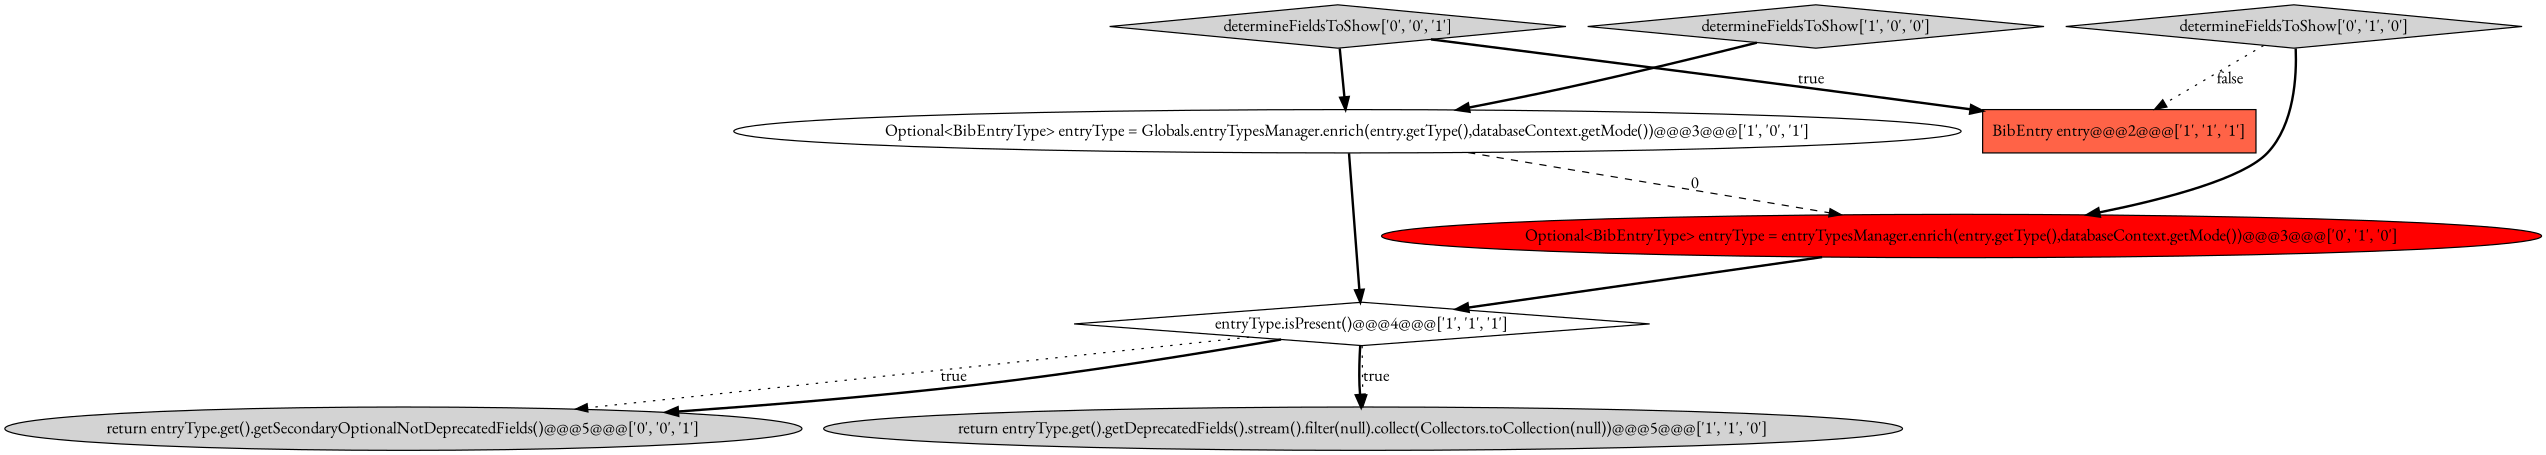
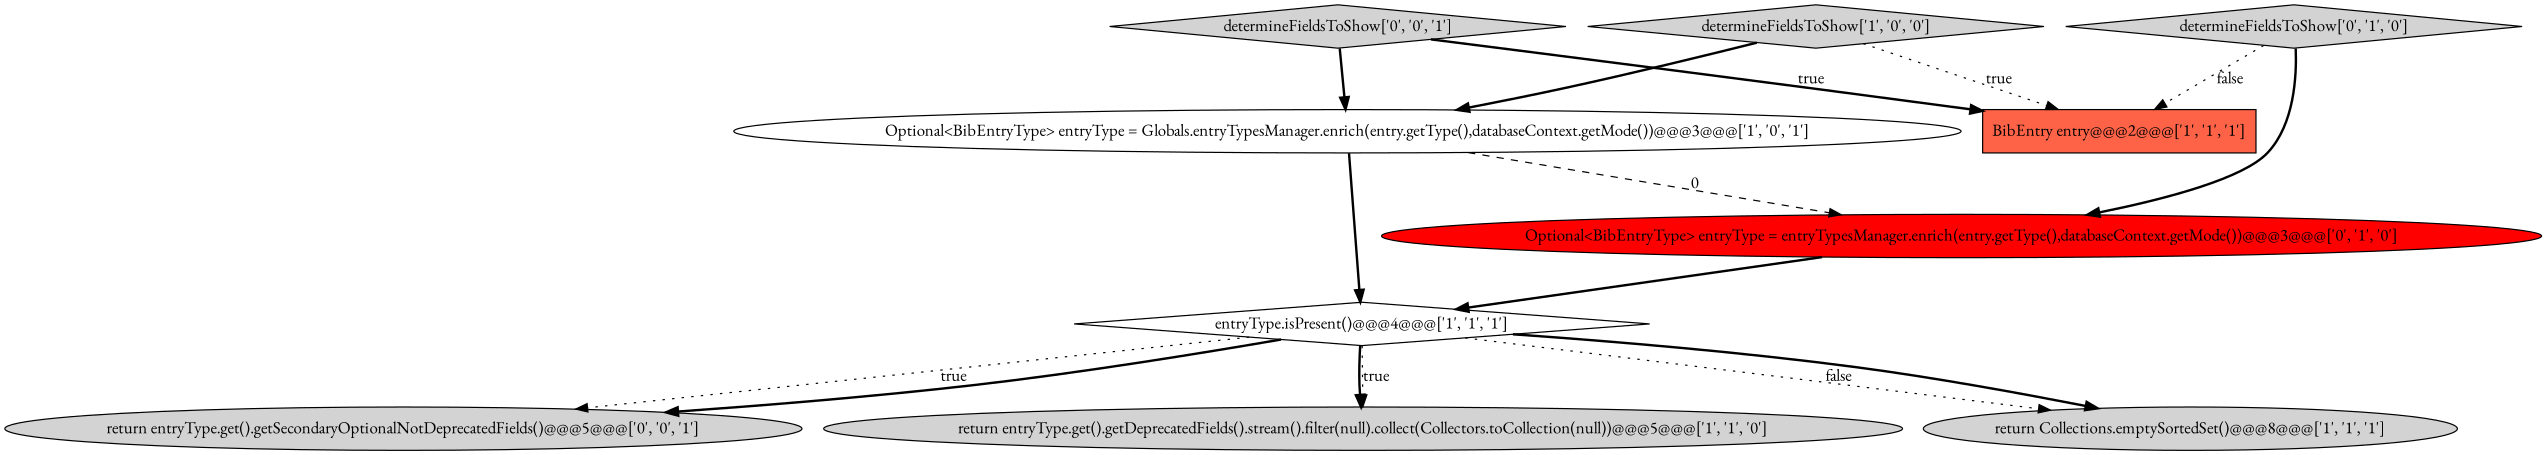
edge "determineFieldsToShow['1', '0', '0']" -> "BibEntry entry@@@2@@@['1', '1', '1']": added, label "true"
node "return Collections.emptySortedSet()@@@8@@@['1', '1', '1']": added
